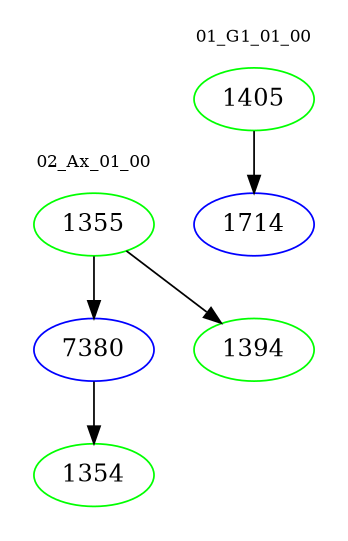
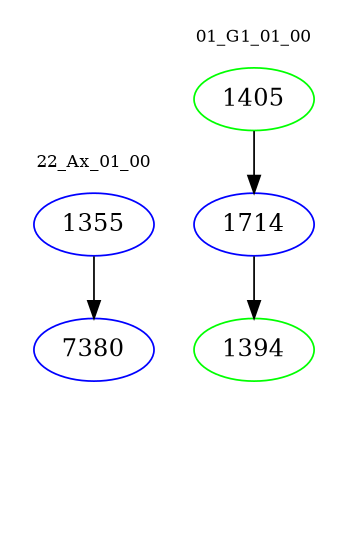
cluster "02_Ax_01_00": label "02_Ax_01_00" -> "22_Ax_01_00"
node "1355": color green -> blue
edge "1355" -> "1394": now "1714" -> "1394"
node "1354": removed
